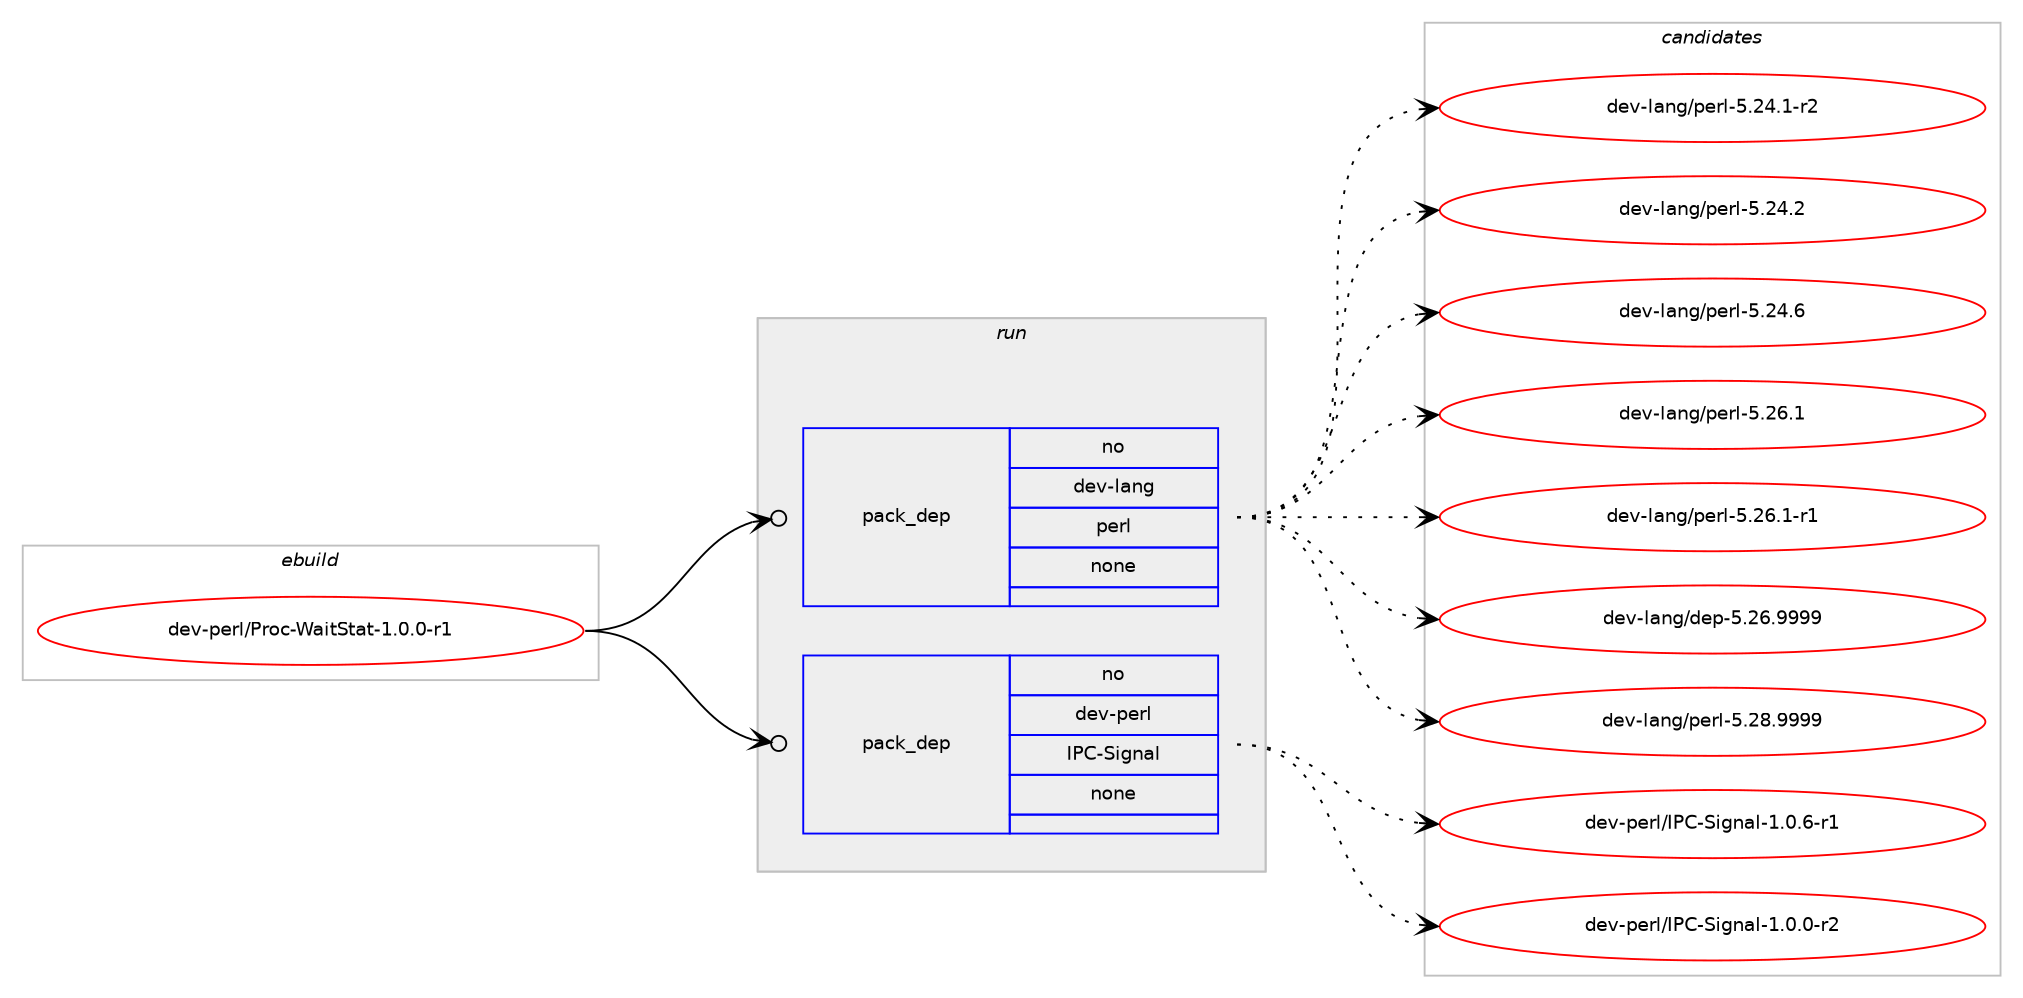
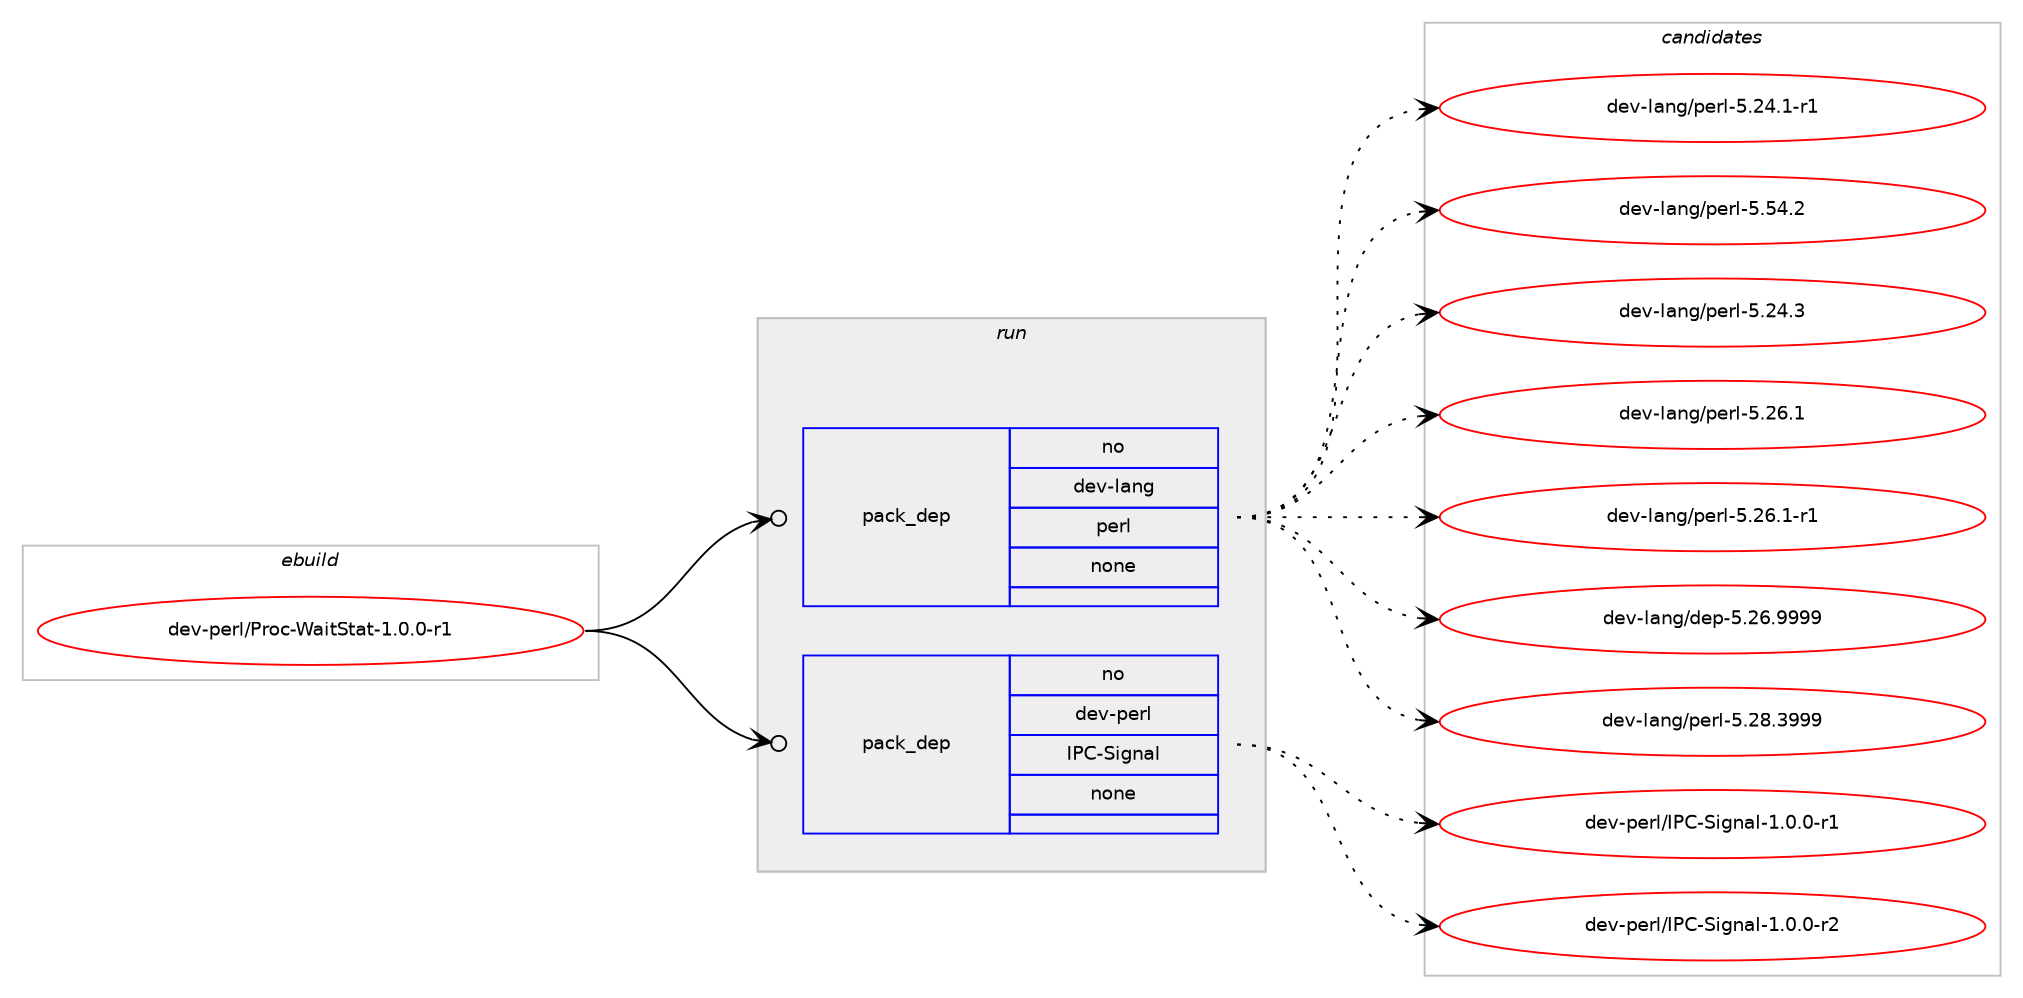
node "dev-lang/perl-5.24.1-r2": label "dev-lang/perl-5.24.1-r2" -> "dev-lang/perl-5.24.1-r1"
node "dev-lang/perl-5.24.2": label "dev-lang/perl-5.24.2" -> "dev-lang/perl-5.54.2"
node "dev-lang/perl-5.24.6": label "dev-lang/perl-5.24.6" -> "dev-lang/perl-5.24.3"
node "dev-lang/perl-5.28.9999": label "dev-lang/perl-5.28.9999" -> "dev-lang/perl-5.28.3999"
node "dev-perl/IPC-Signal-1.0.6-r1": label "dev-perl/IPC-Signal-1.0.6-r1" -> "dev-perl/IPC-Signal-1.0.0-r1"
